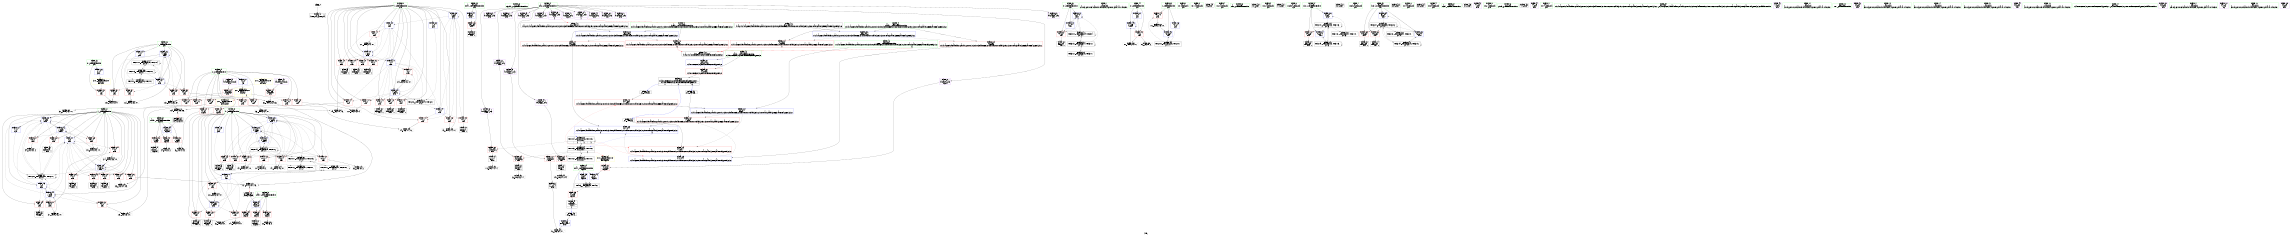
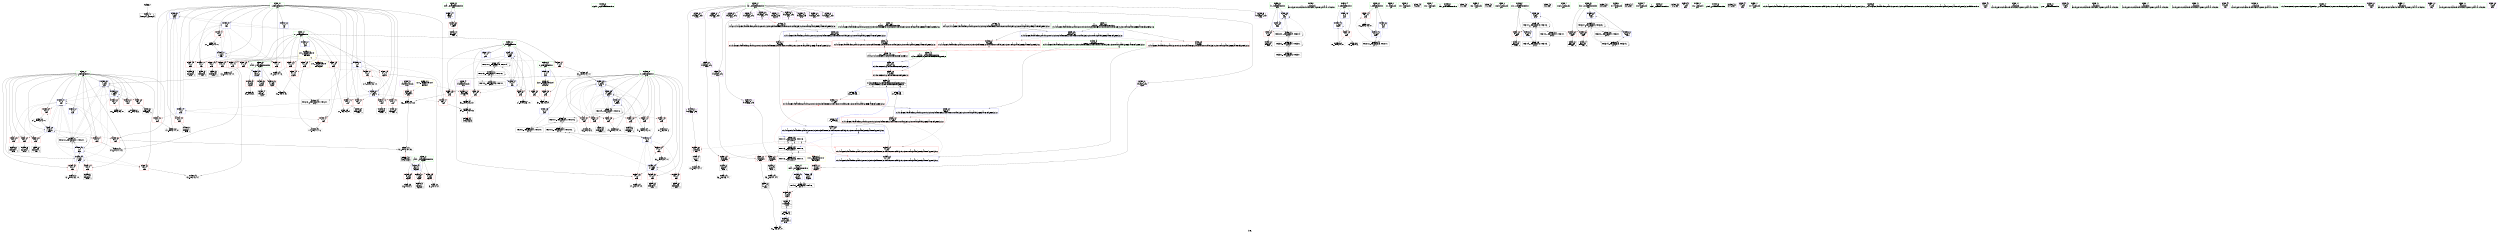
edge "NodeID: 414" -> "NodeID: 190": now "NodeID: 146" -> "NodeID: 190"
